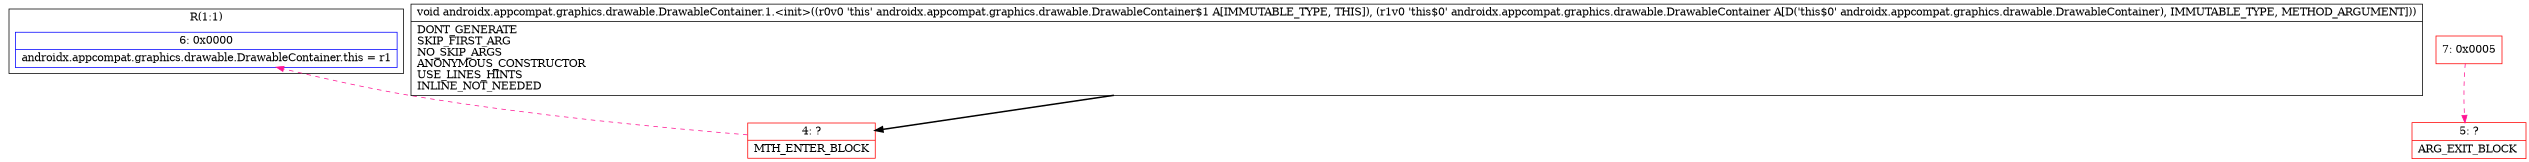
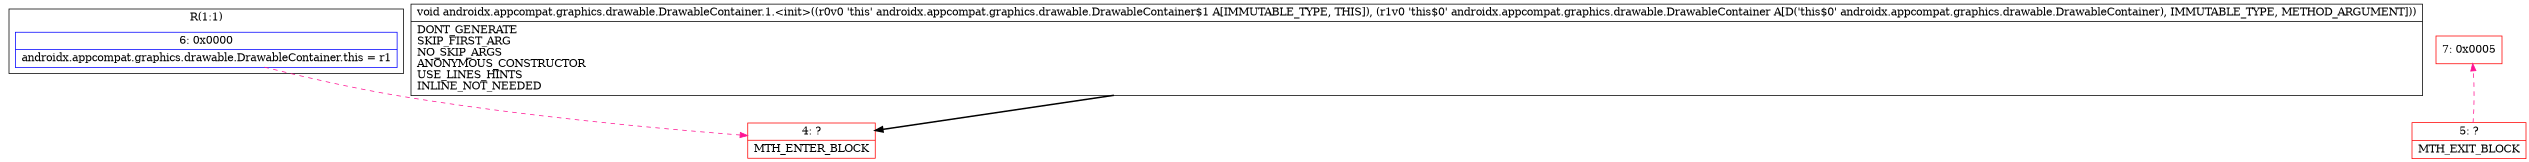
edge "7: 0x0005" -> "5: ?": reversed
edge "4: ?" -> "6: 0x0000": reversed
node "5: ?": text "ARG_EXIT_BLOCK" -> "MTH_EXIT_BLOCK"
